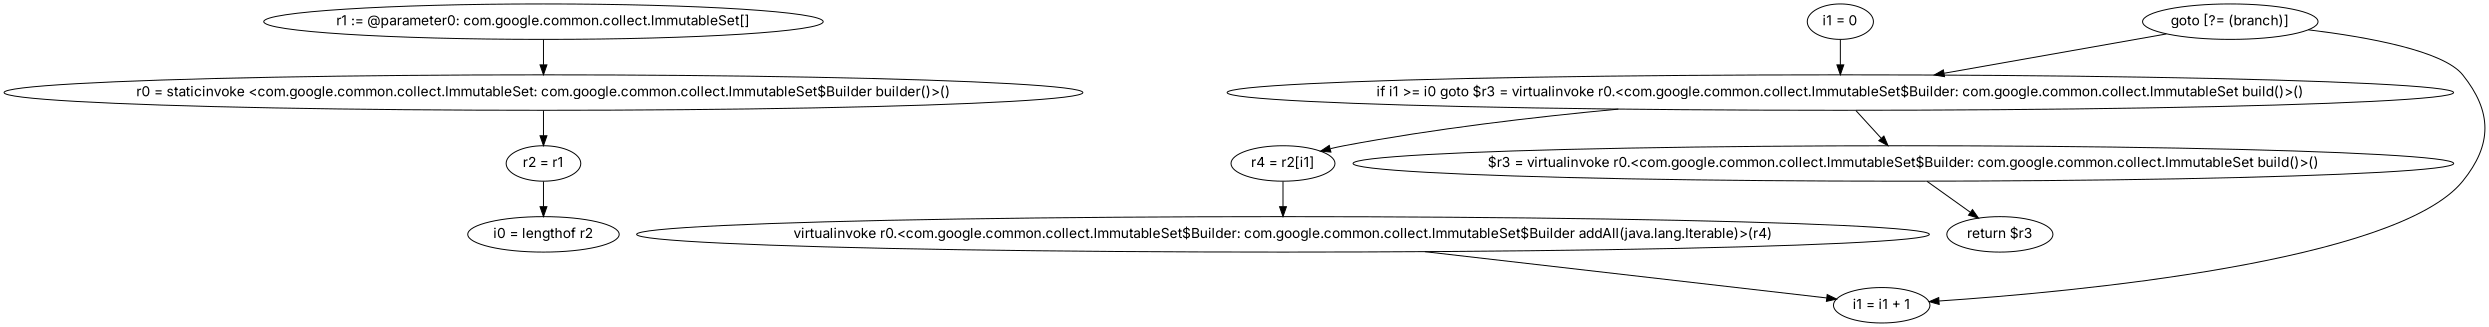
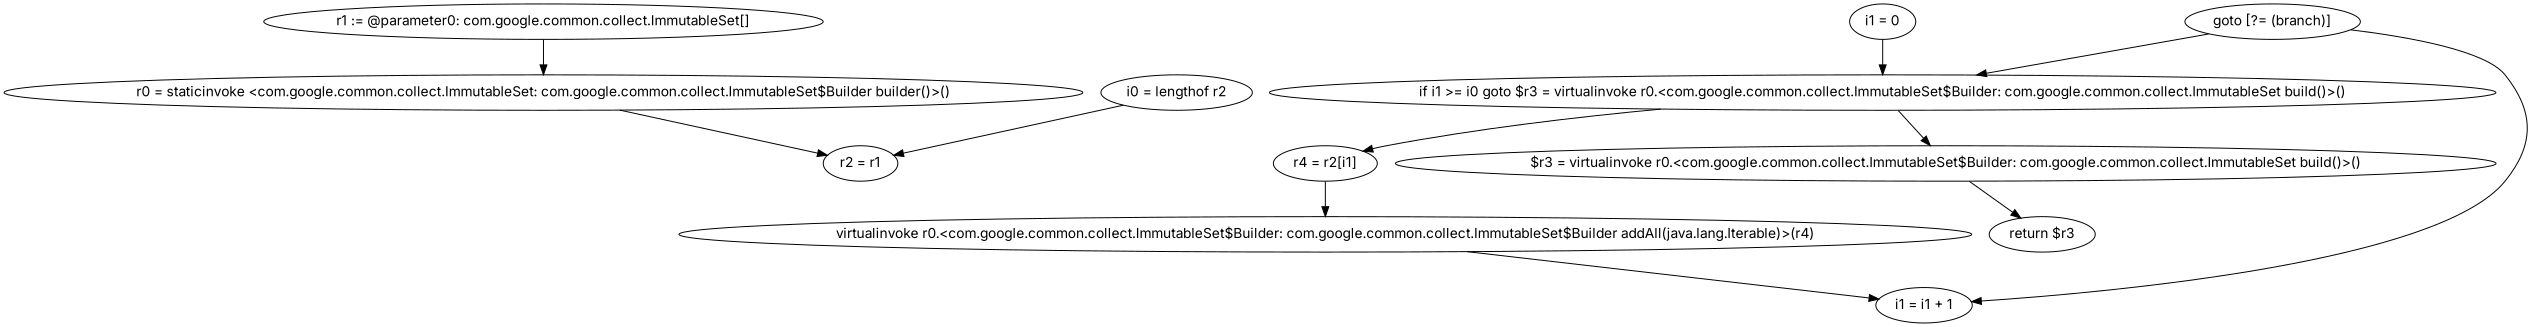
edge "r2 = r1" -> "i0 = lengthof r2": reversed
